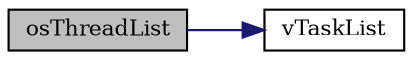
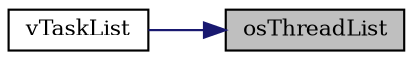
edge "osThreadList" -> "vTaskList": reversed
